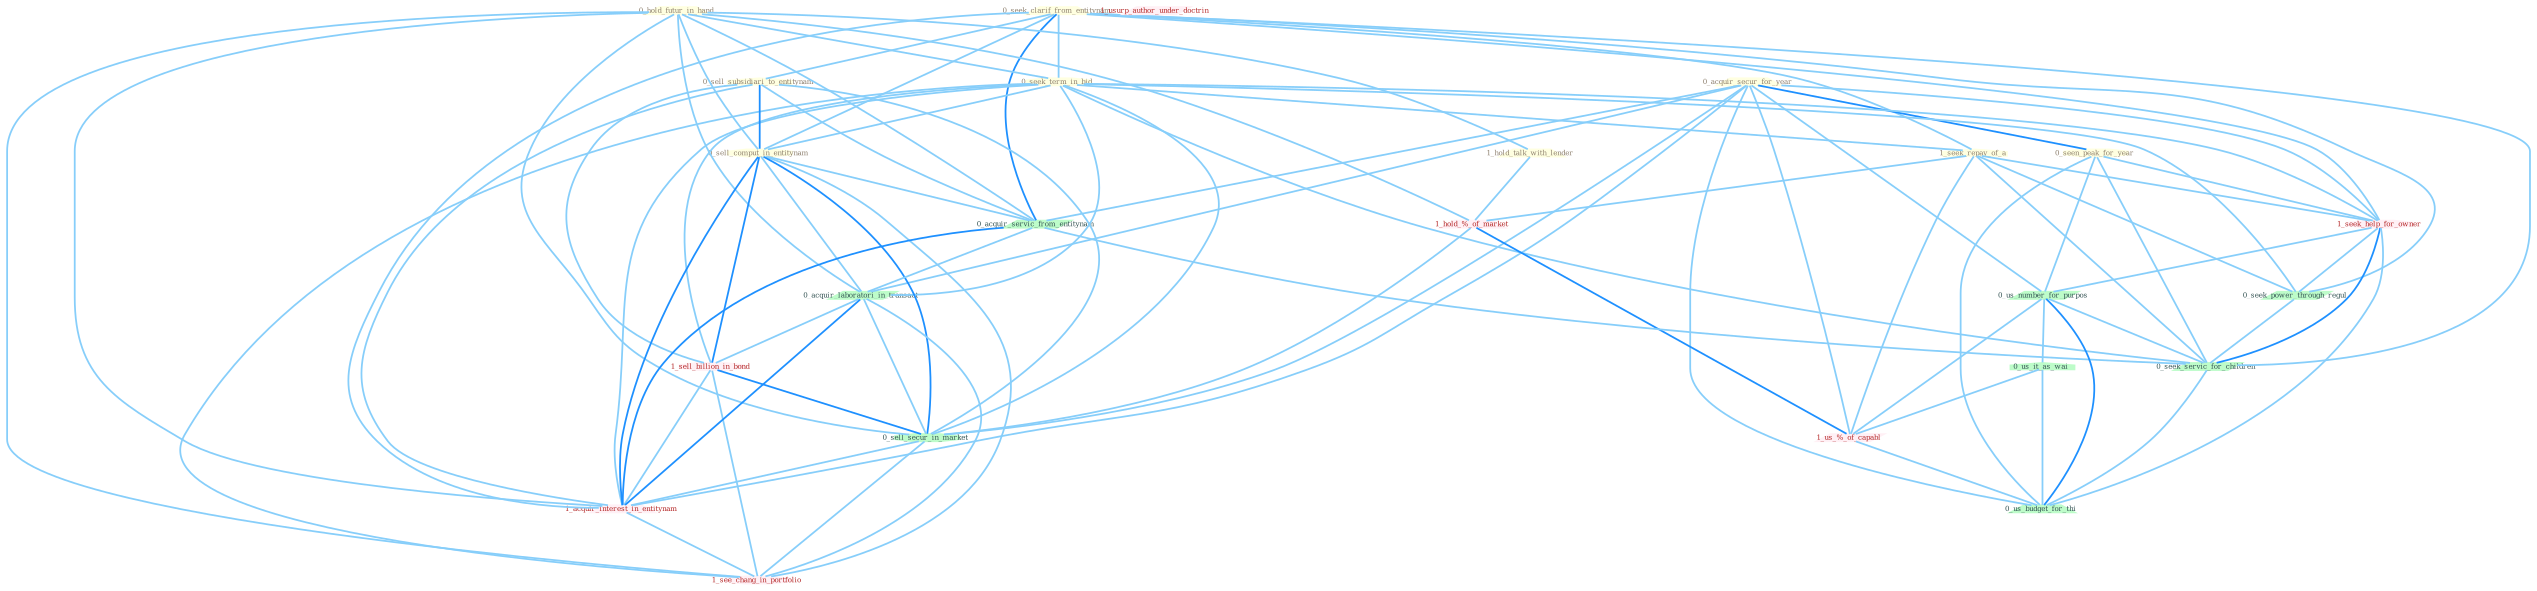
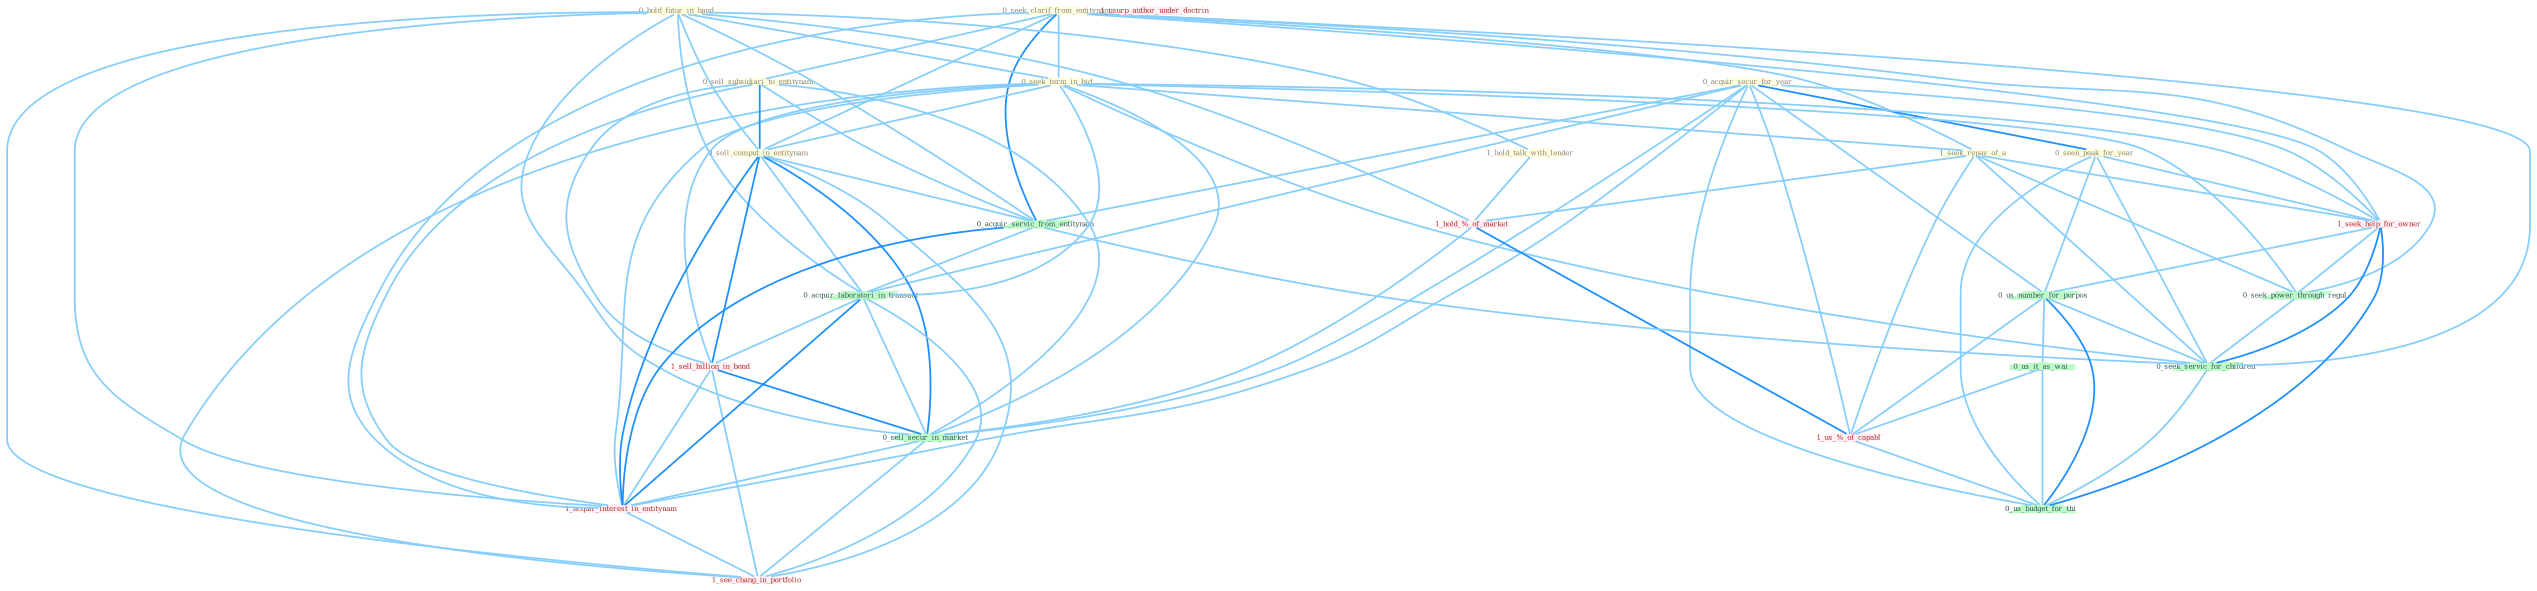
edge "1_seek_help_for_owner" -- "0_us_budget_for_thi": color #87cefa -> #1e90ff
